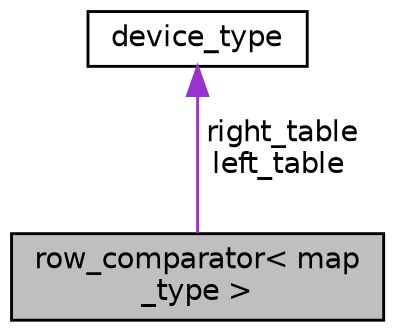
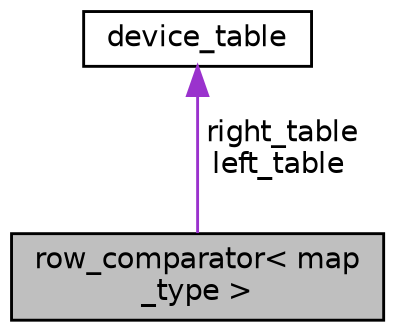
node "device_type": label "device_type" -> "device_table"
